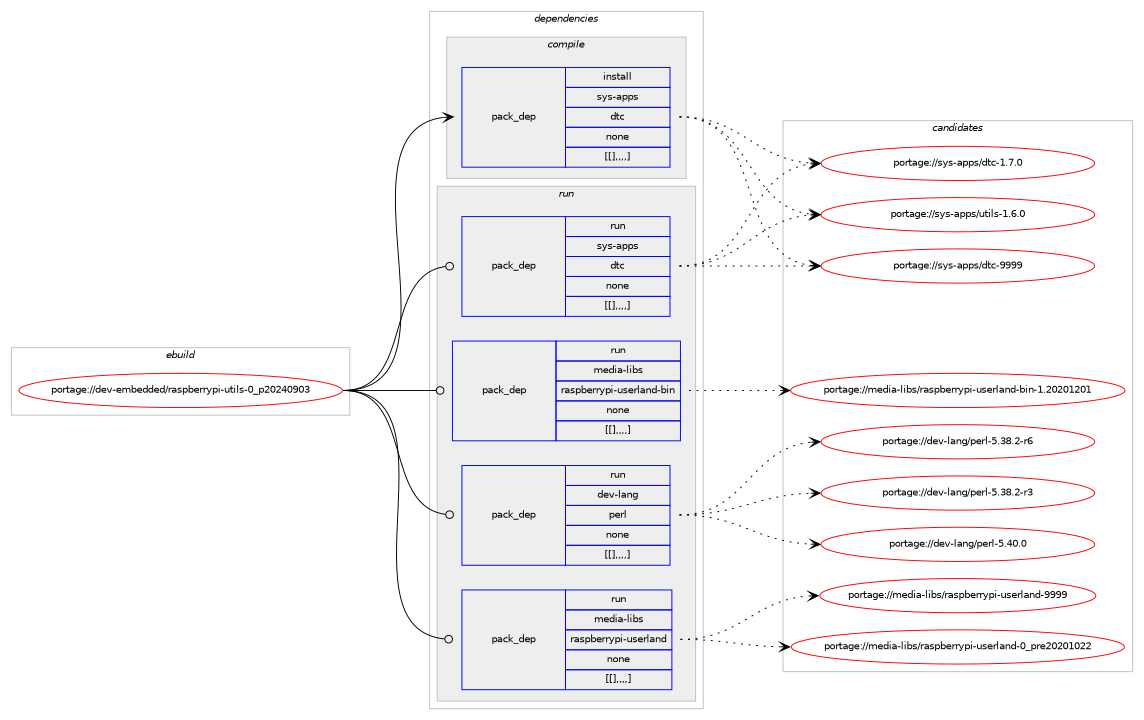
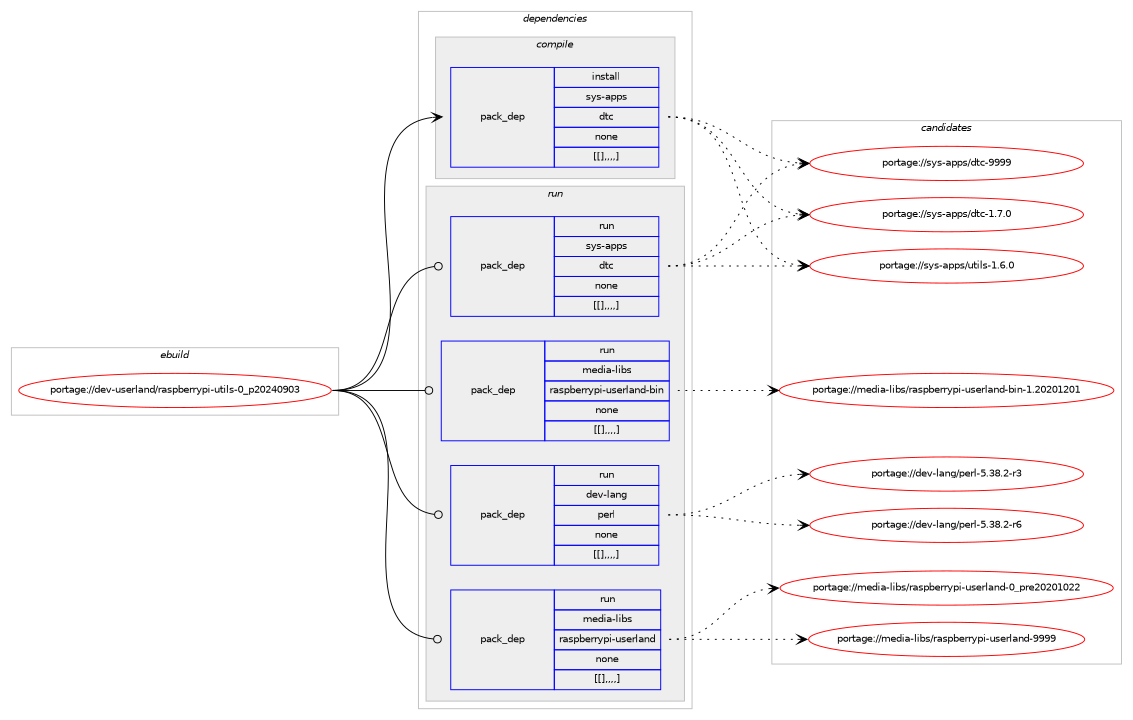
node "portage://dev-embedded/raspberrypi-utils-0_p20240903": label "portage://dev-embedded/raspberrypi-utils-0_p20240903" -> "portage://dev-userland/raspberrypi-utils-0_p20240903"
node "portage://dev-lang/perl-5.40.0": removed
